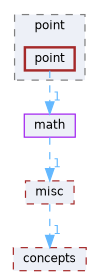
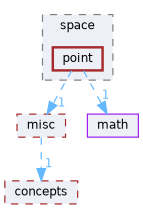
cluster "point": label "point" -> "space"
edge "math" -> "misc": now "point" -> "misc"
